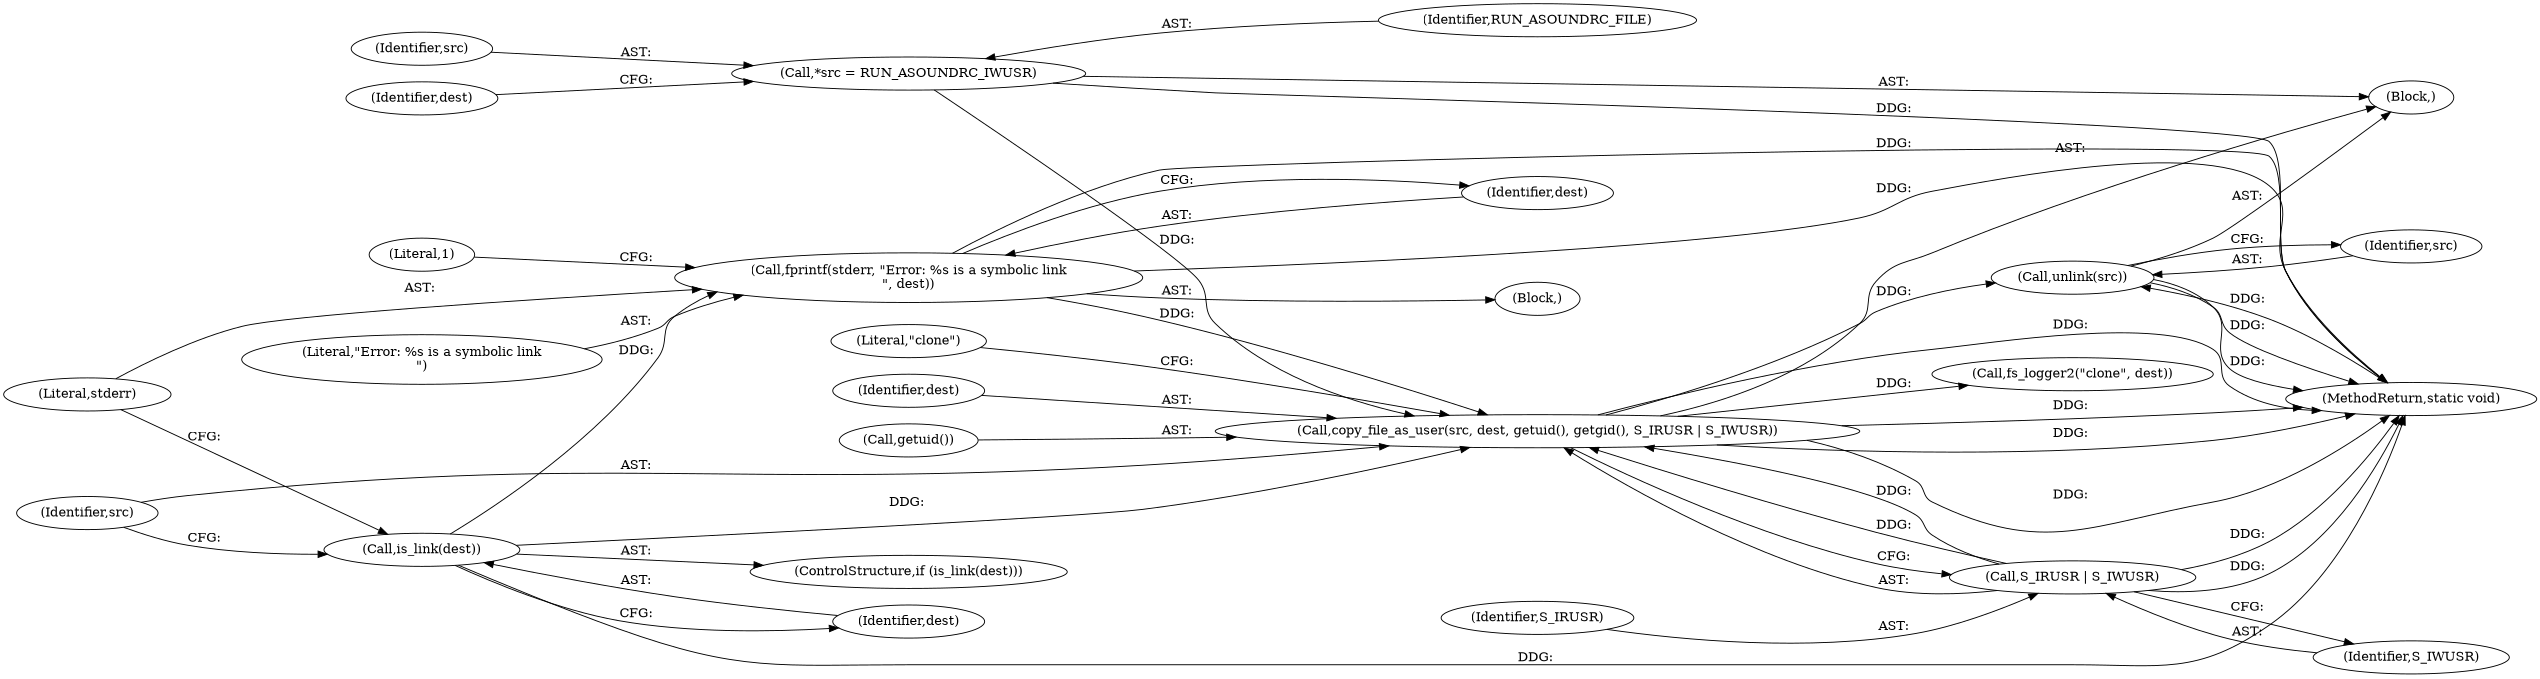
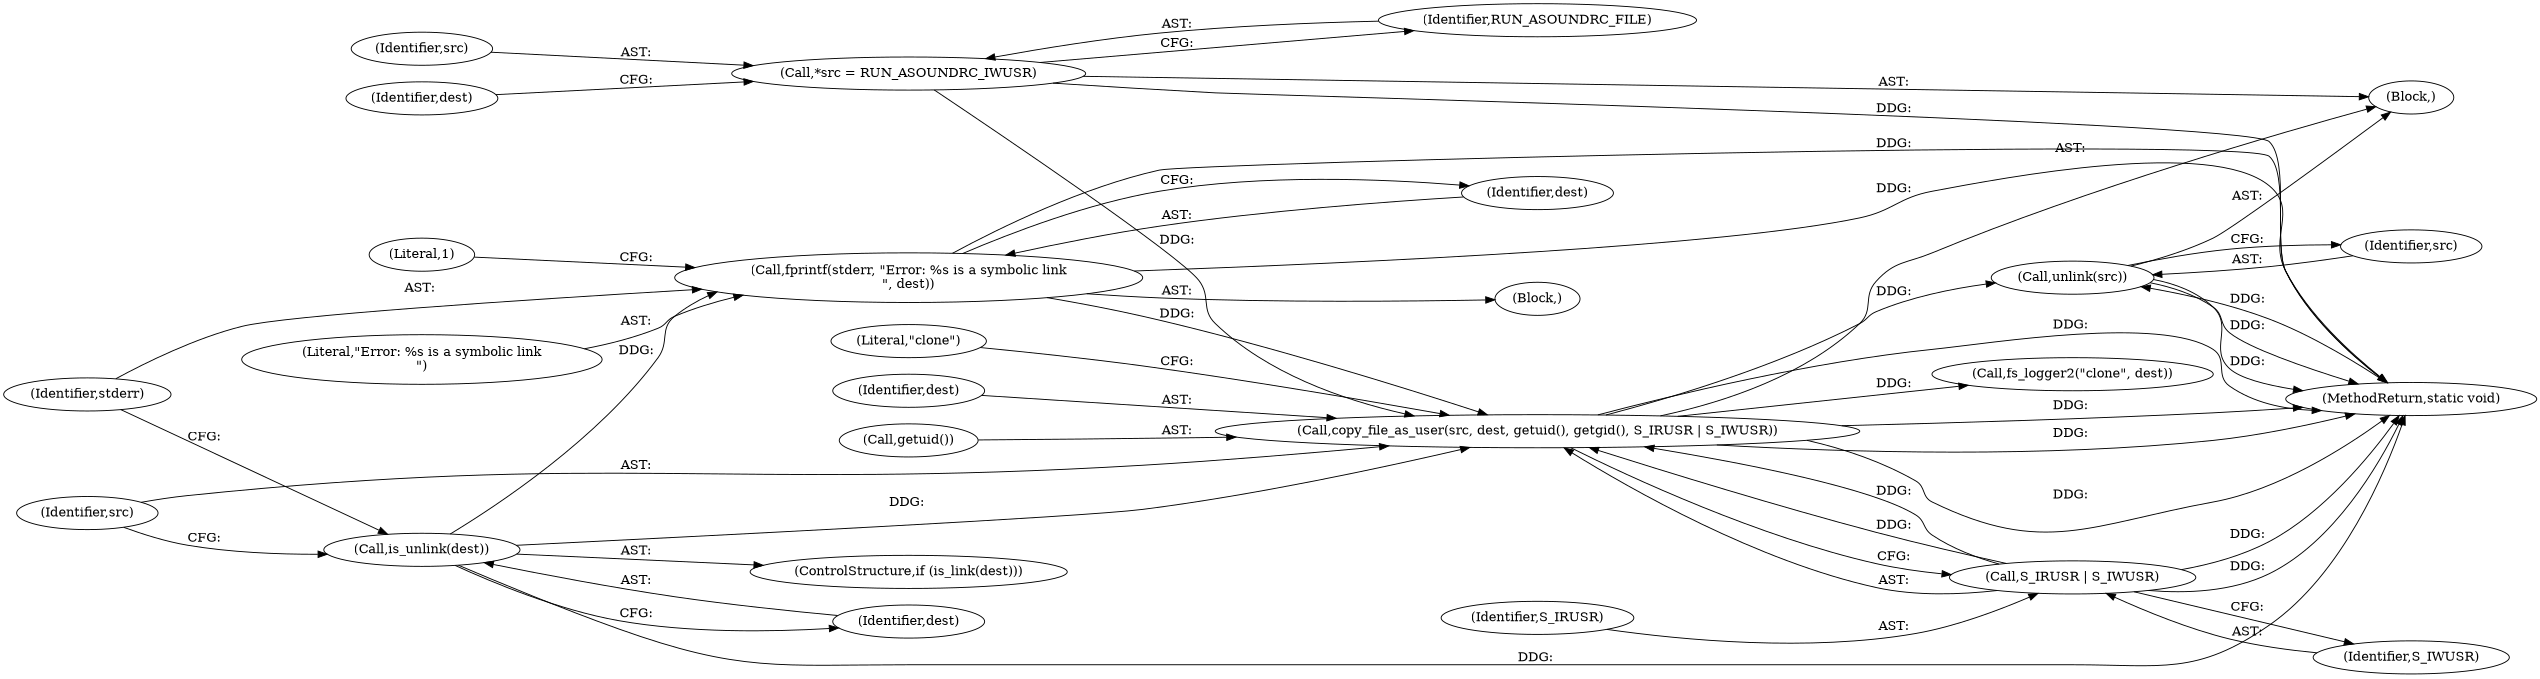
edge "(Call,*src = RUN_ASOUNDRC_IWUSR)" -> "(Identifier,RUN_ASOUNDRC_FILE)": added, label "CFG:"
node "(Literal,stderr)": label "(Literal,stderr)" -> "(Identifier,stderr)"
node "(Call,is_link(dest))": label "(Call,is_link(dest))" -> "(Call,is_unlink(dest))"
